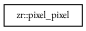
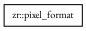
node "zr::pixel_pixel": label "zr::pixel_pixel" -> "zr::pixel_format"
